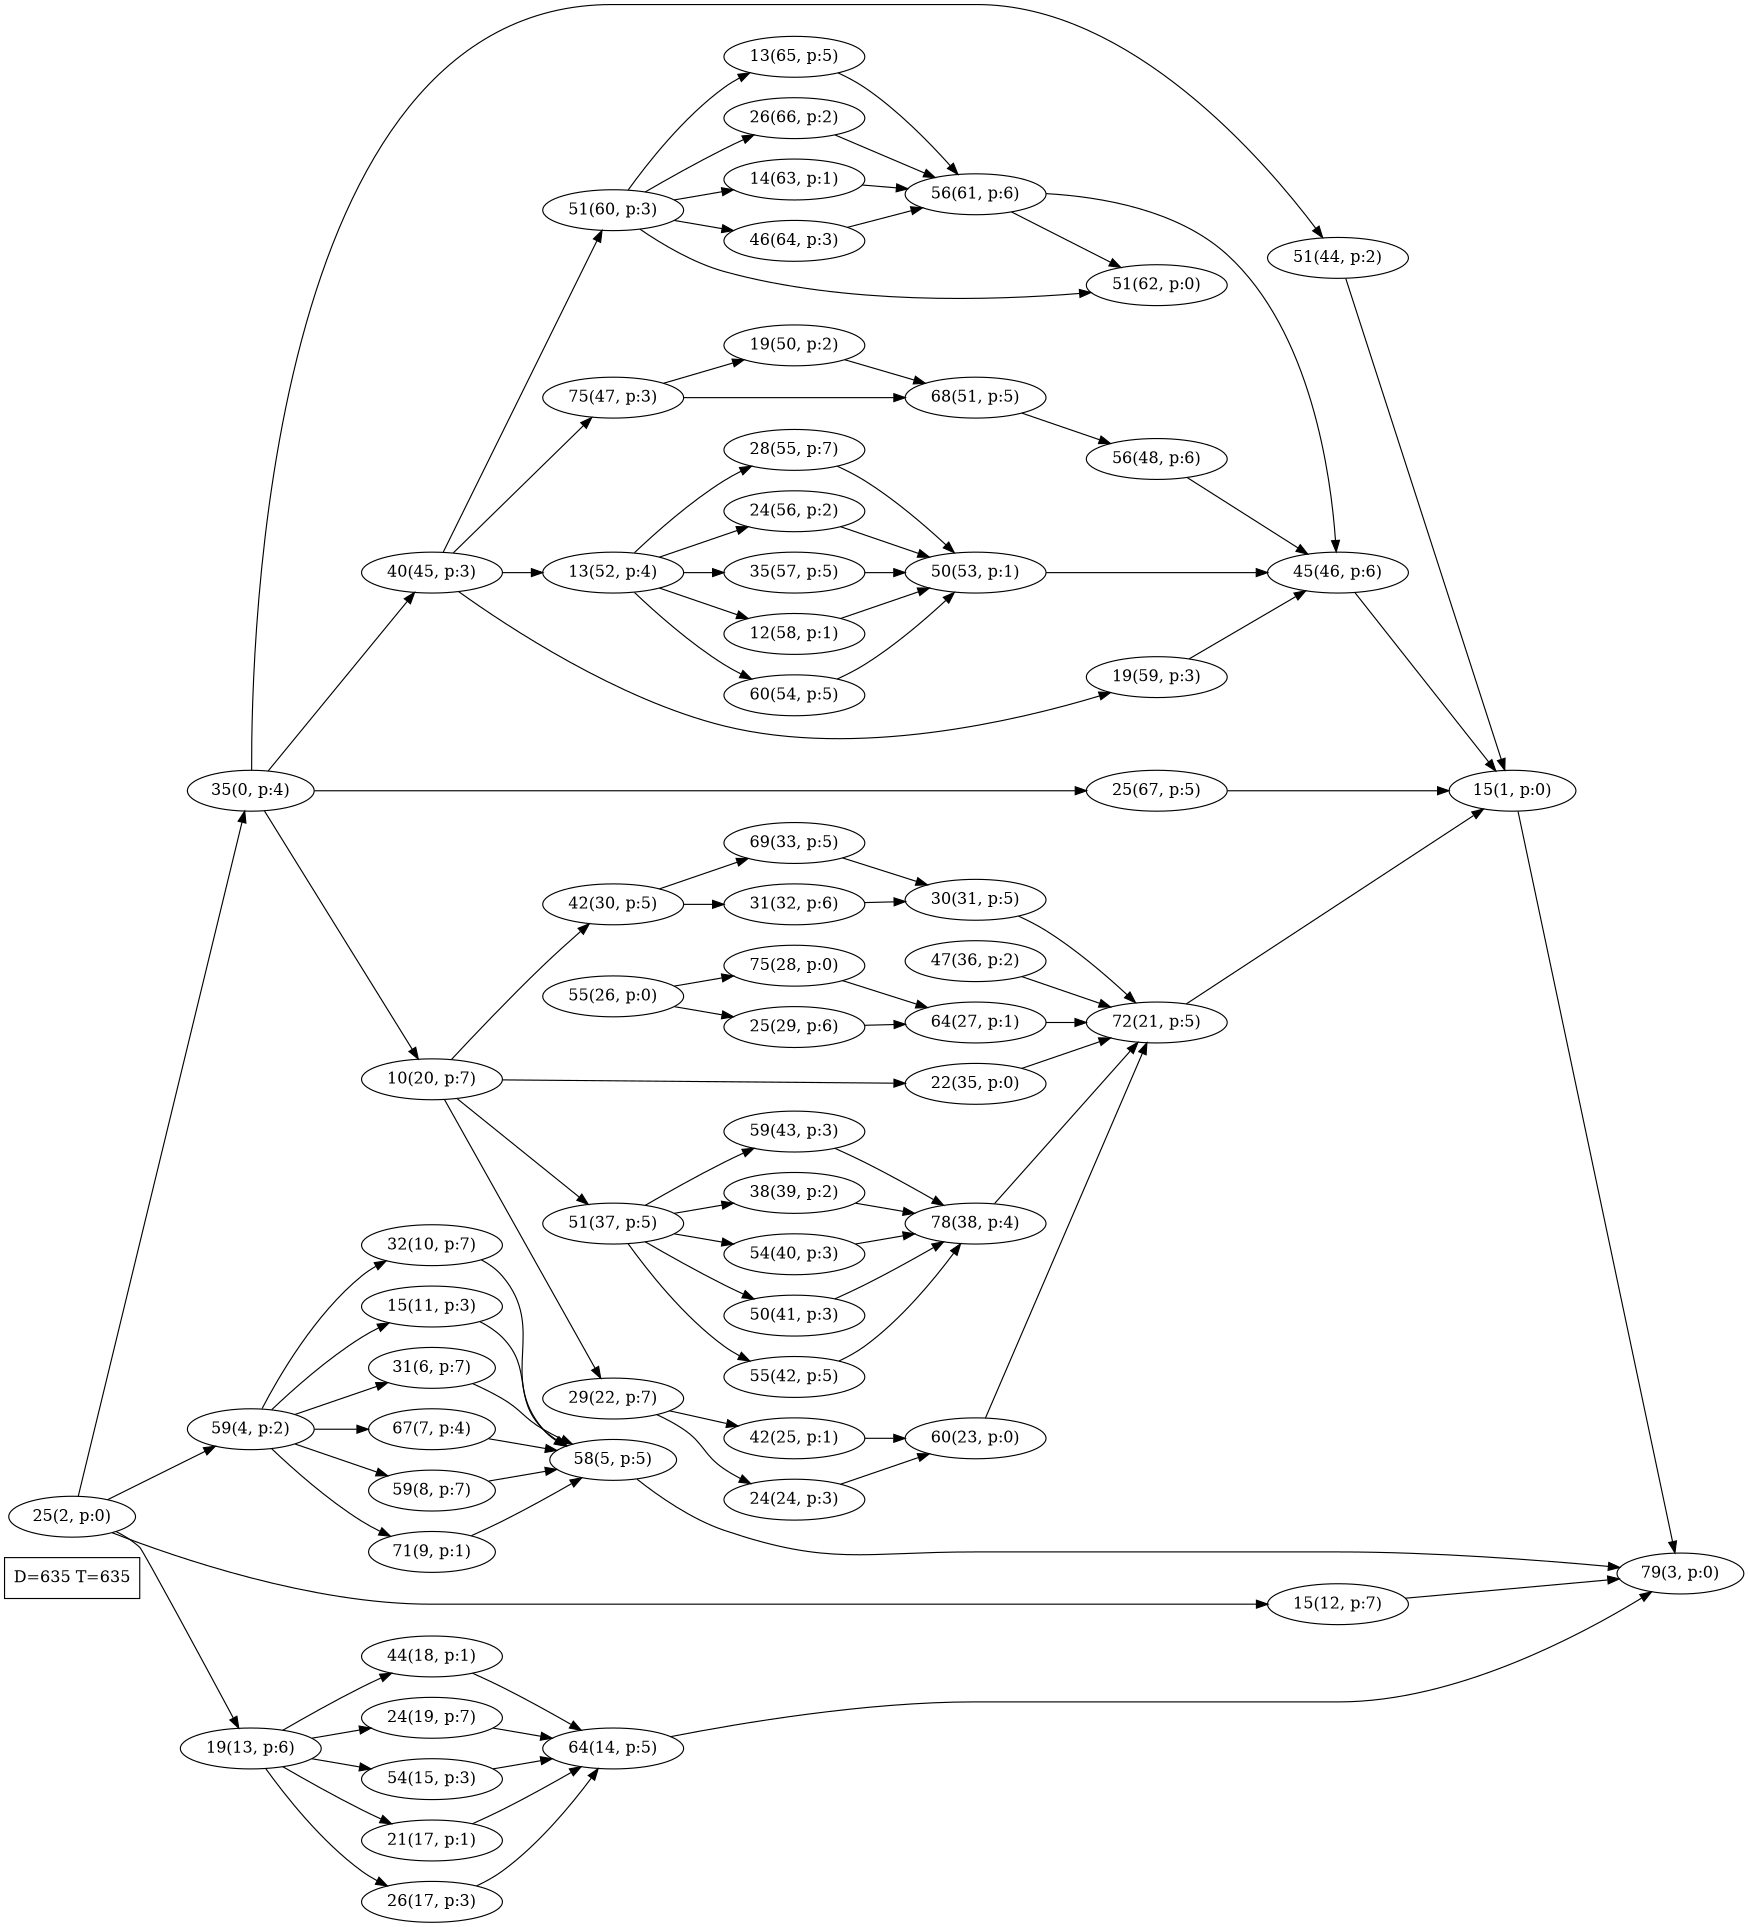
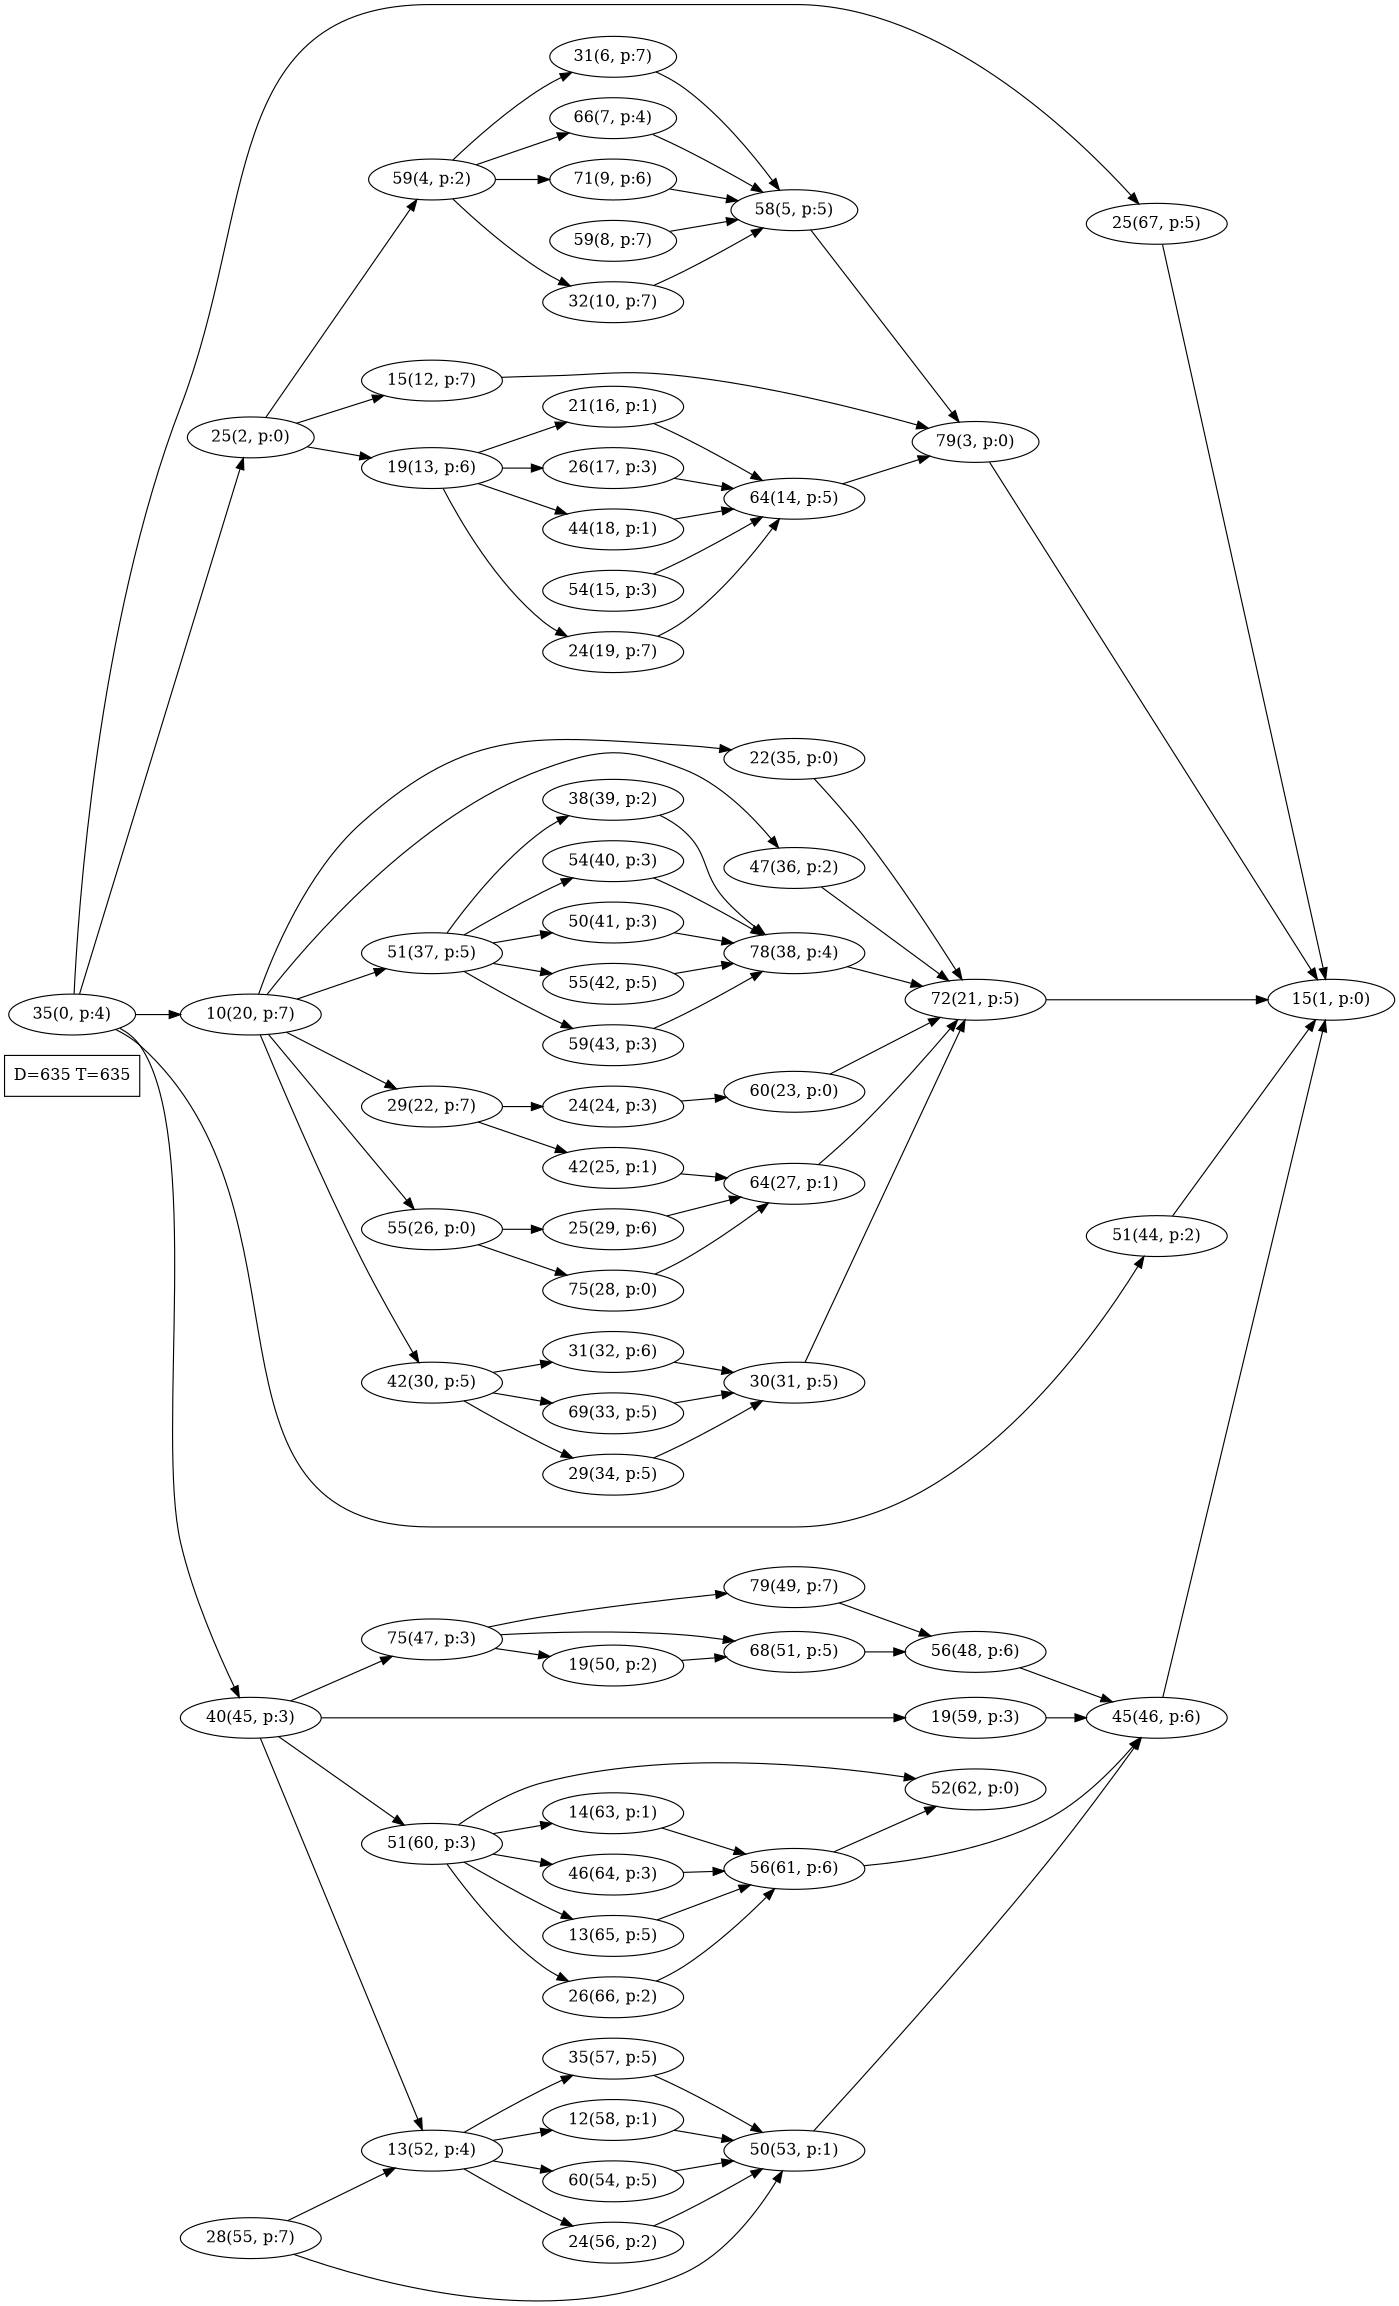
node "51(62, p:0)": label "51(62, p:0)" -> "52(62, p:0)"
edge "13(52, p:4)" -> "28(55, p:7)": reversed
edge "10(20, p:7)" -> "47(36, p:2)": added
edge "10(20, p:7)" -> "55(26, p:0)": added
edge "25(2, p:0)" -> "35(0, p:4)": reversed
edge "15(1, p:0)" -> "79(3, p:0)": reversed
node "15(11, p:3)": removed
node "67(7, p:4)": label "67(7, p:4)" -> "66(7, p:4)"
edge "42(25, p:1)" -> "60(23, p:0)": now "42(25, p:1)" -> "64(27, p:1)"
edge "59(4, p:2)" -> "59(8, p:7)": removed
node "29(34, p:5)": added
node "71(9, p:1)": label "71(9, p:1)" -> "71(9, p:6)"
node "79(49, p:7)": added
edge "19(13, p:6)" -> "54(15, p:3)": removed
node "21(17, p:1)": label "21(17, p:1)" -> "21(16, p:1)"
